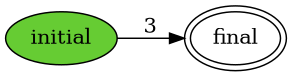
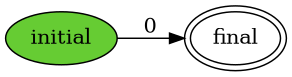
edge "initial" -> "final": label "3" -> "0"
